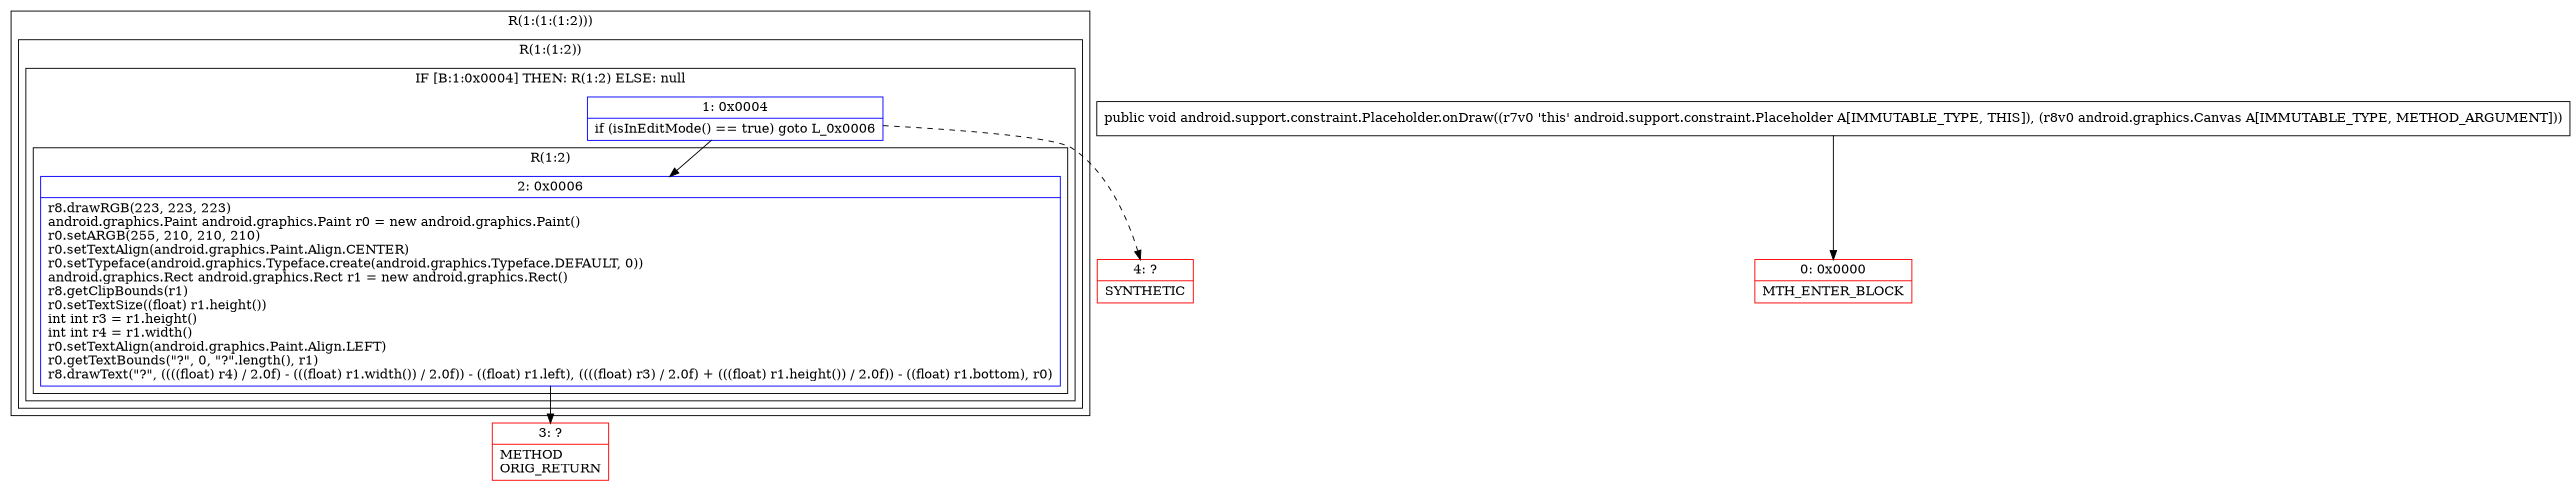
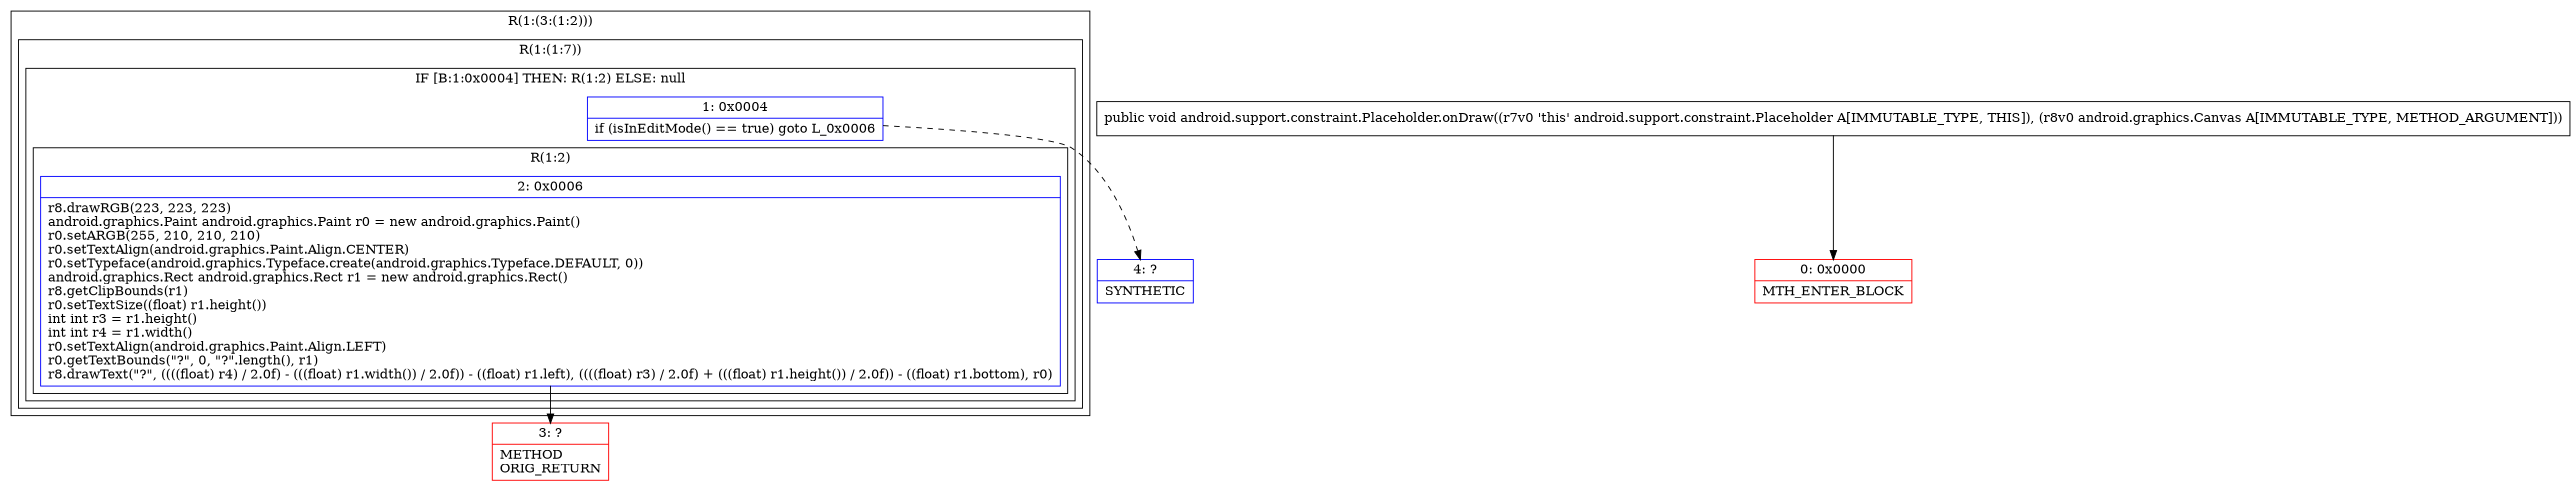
cluster "R(1:(1:(1:2)))": label "R(1:(1:(1:2)))" -> "R(1:(3:(1:2)))"
cluster "R(1:(1:2))": label "R(1:(1:2))" -> "R(1:(1:7))"
edge "1: 0x0004" -> "2: 0x0006": removed
node "4: ?": color red -> blue
